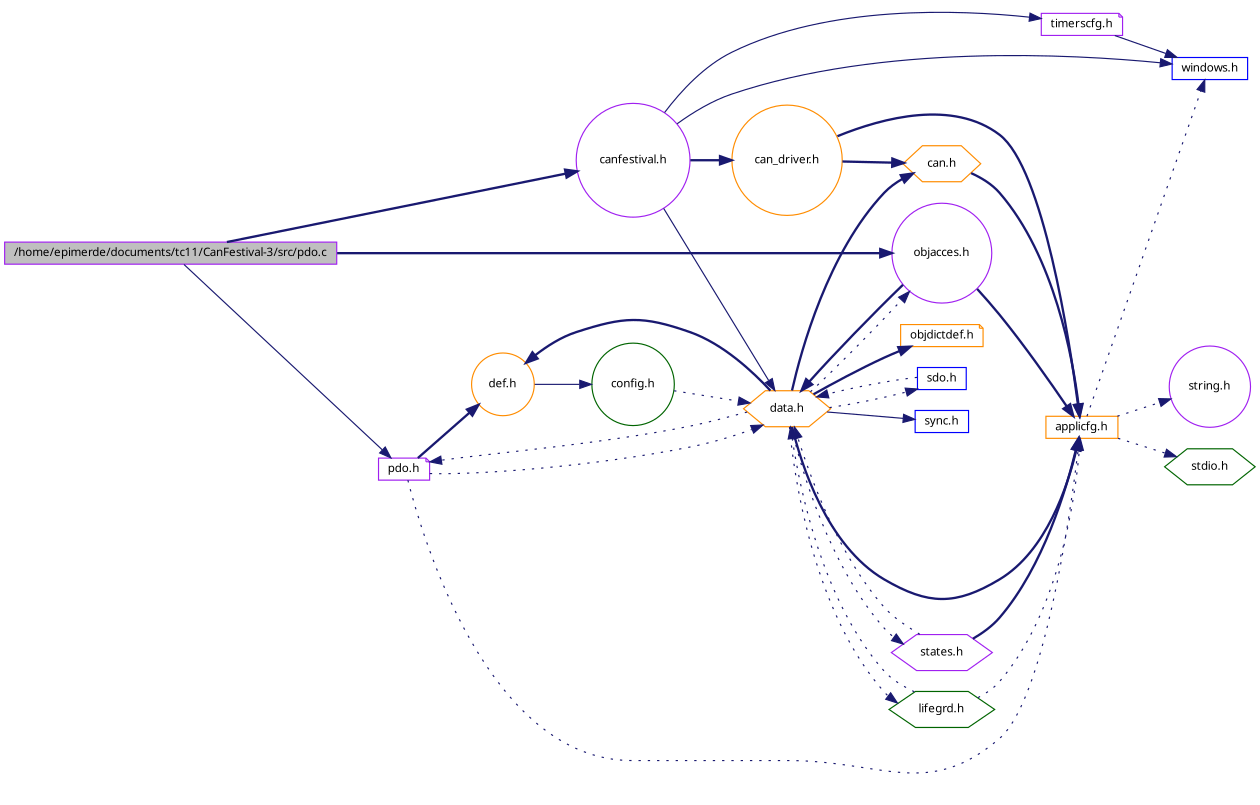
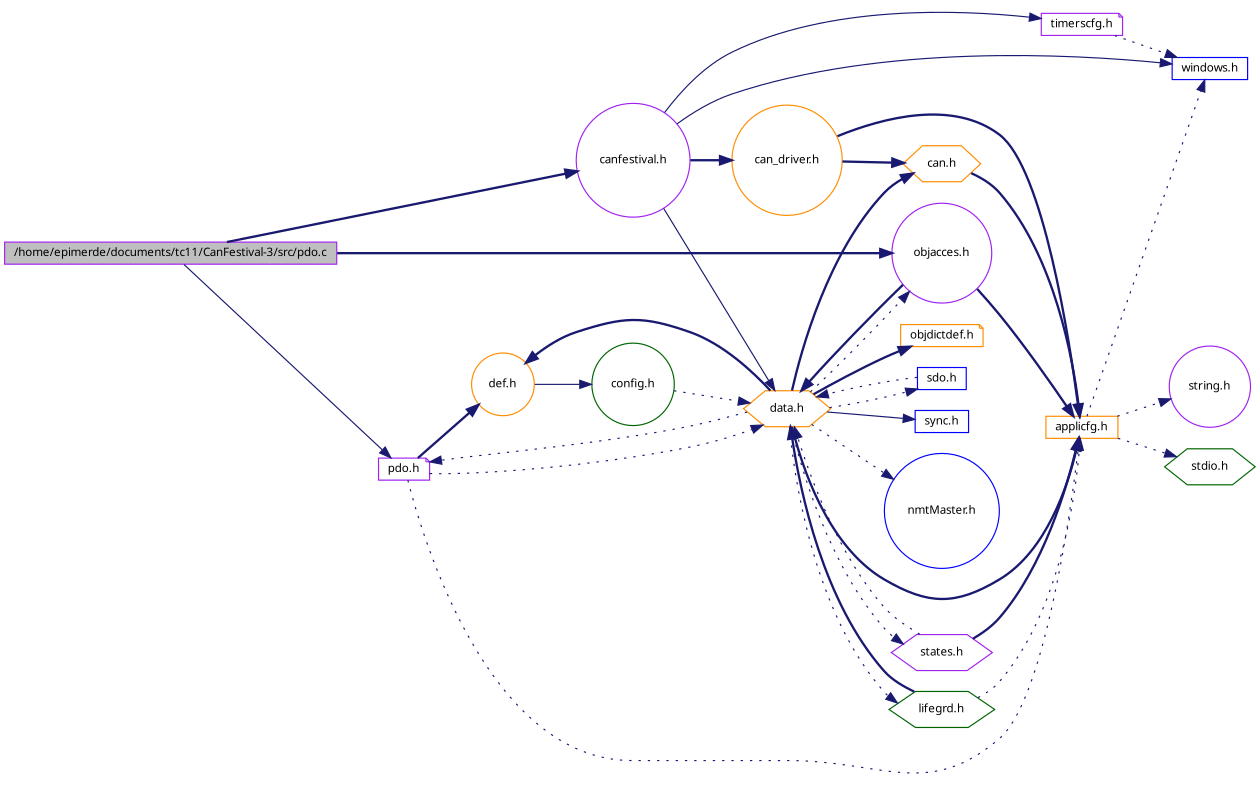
edge "timerscfg.h" -> "windows.h": style solid -> dotted
node "nmtMaster.h": added
edge "lifegrd.h" -> "data.h": style dotted -> bold
